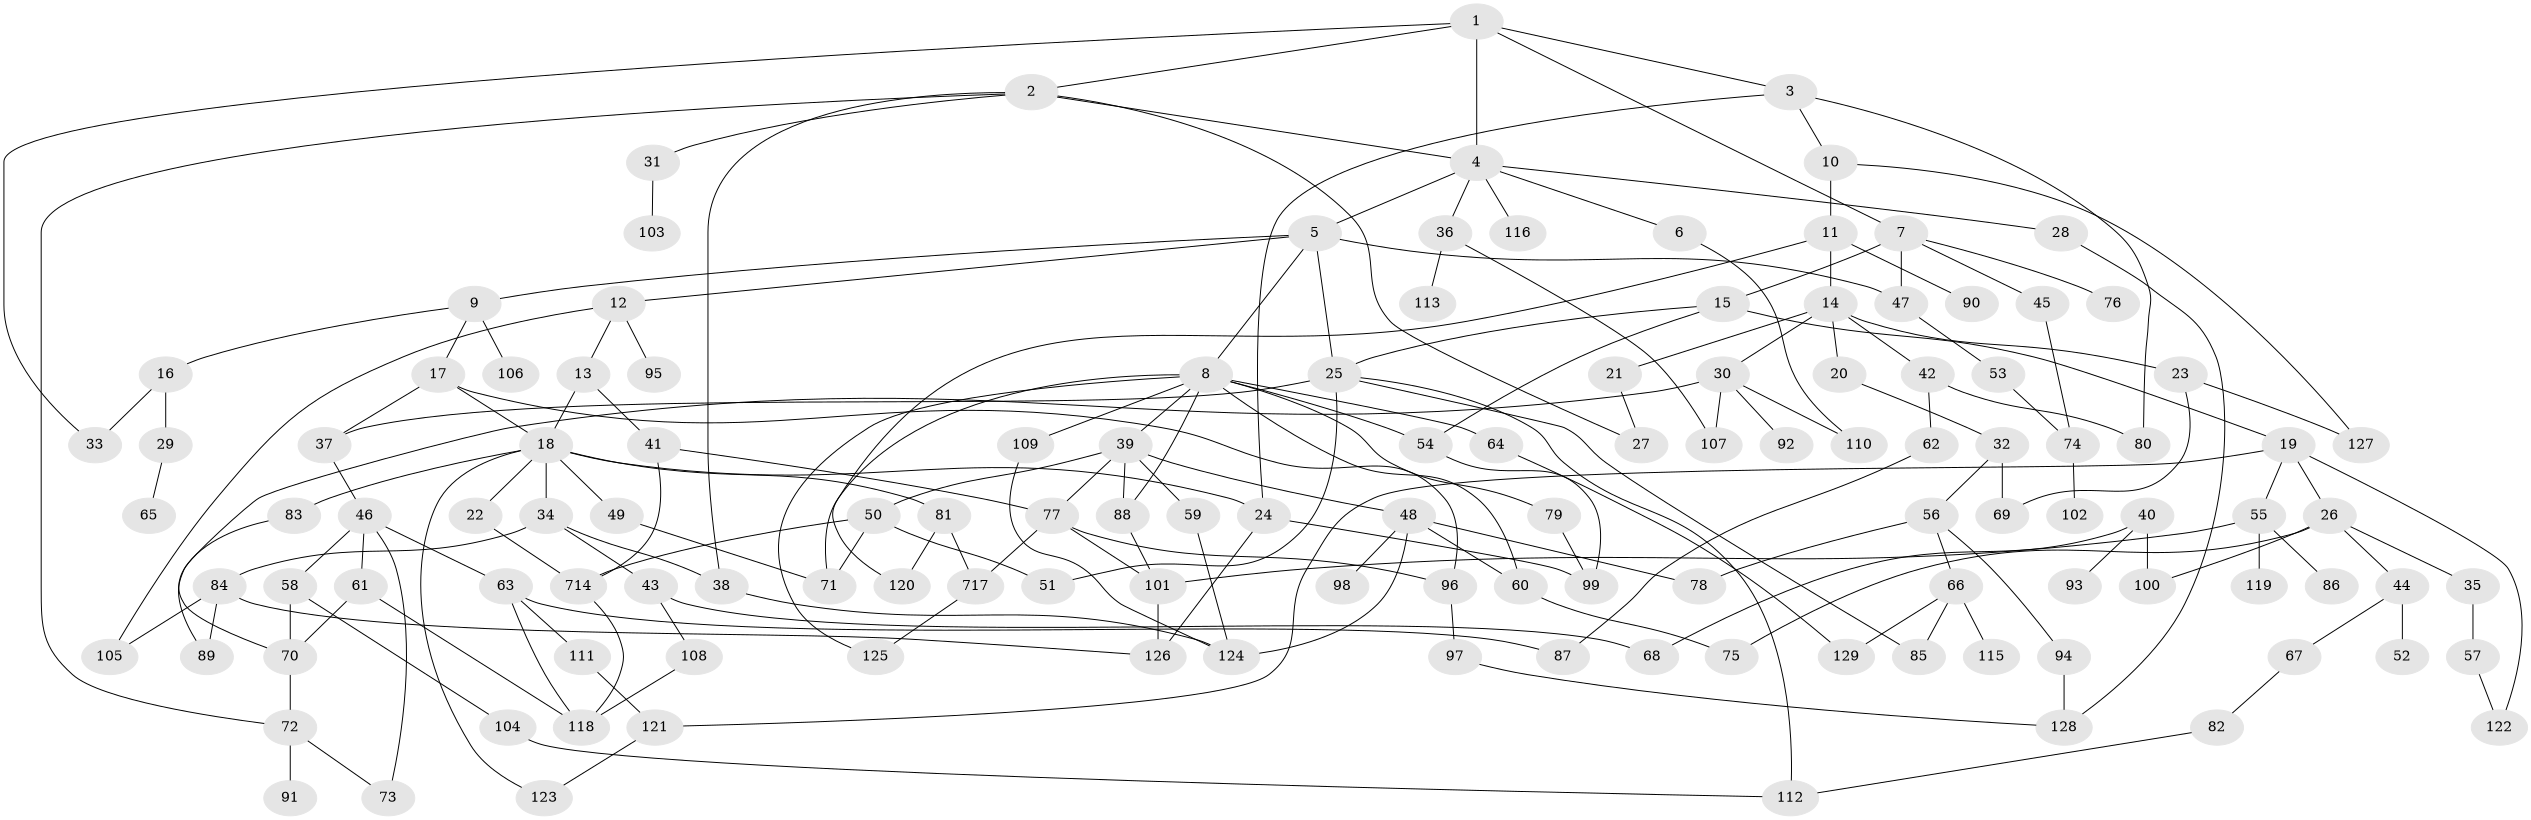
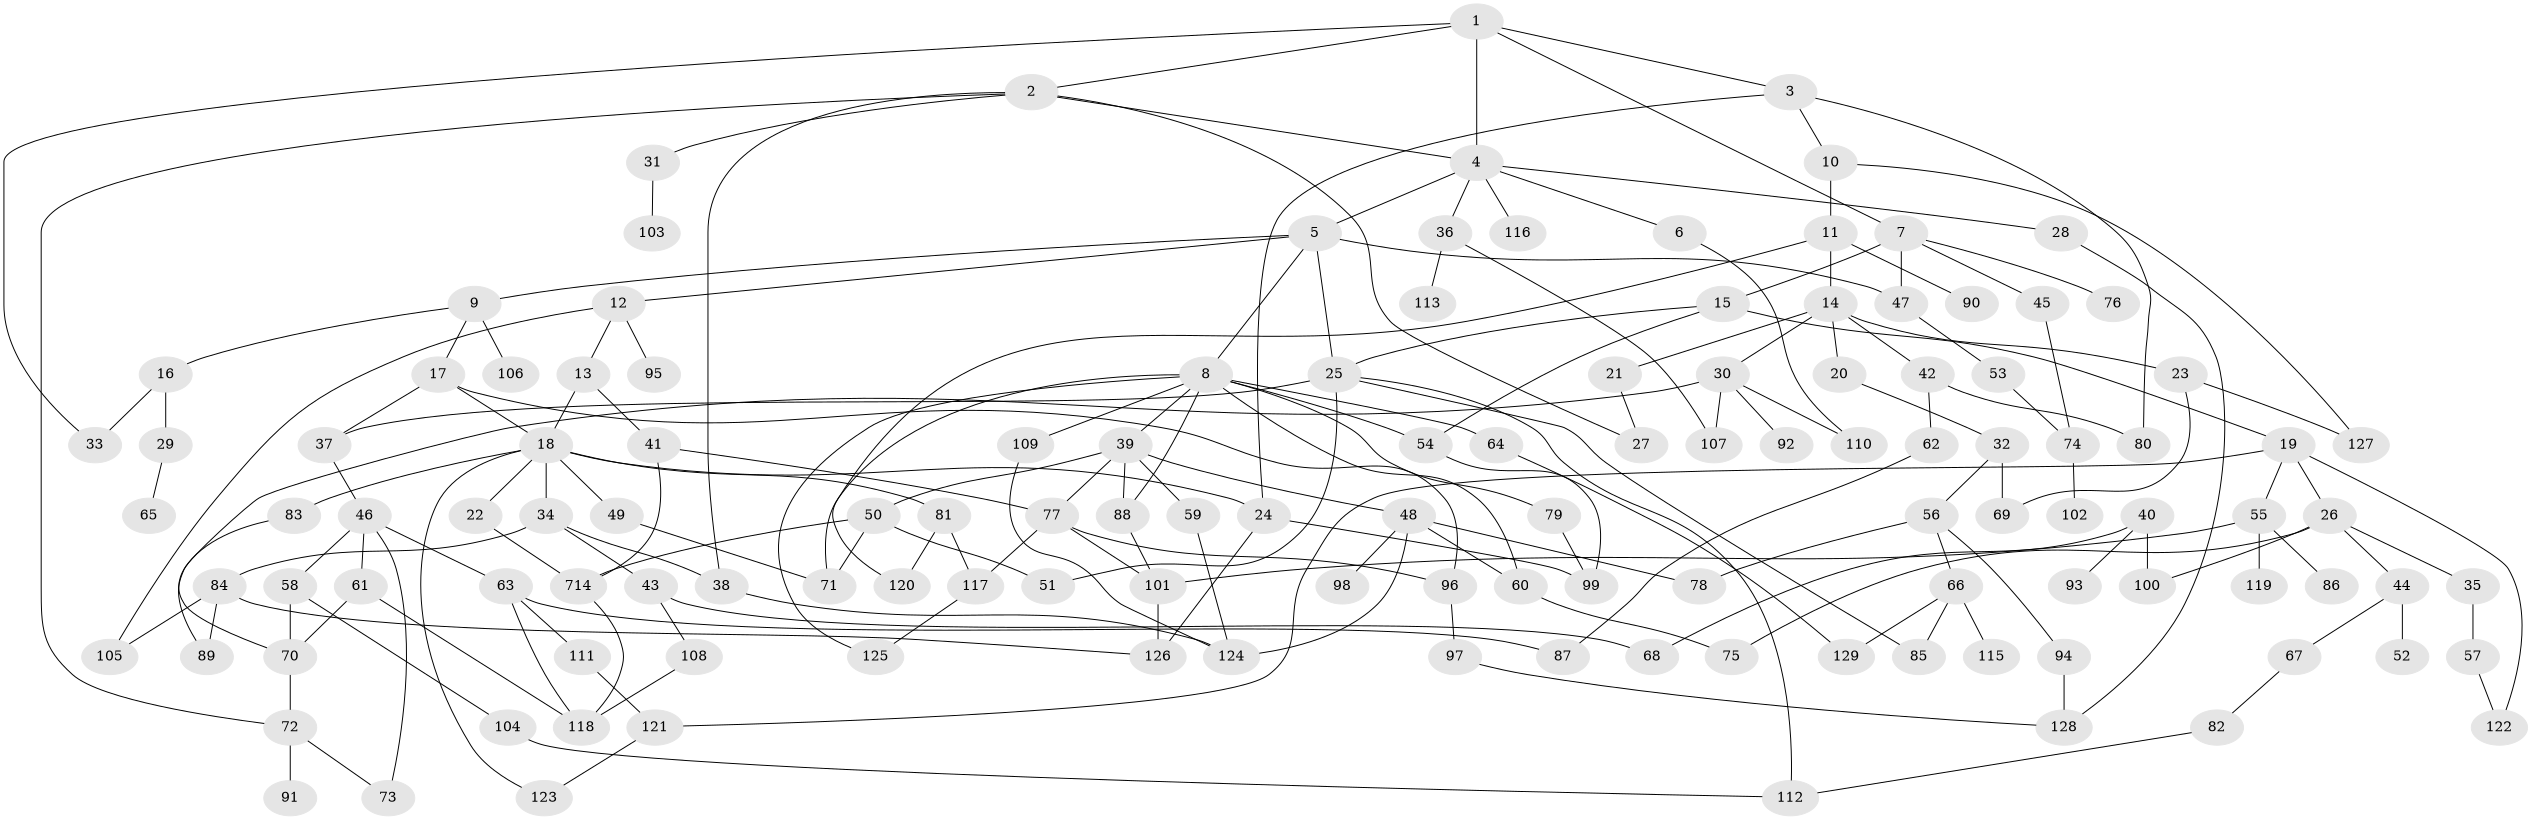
node "717": label "717" -> "117"
